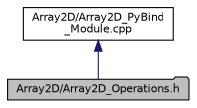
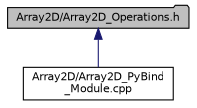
edge "Array2D/Array2D_Operations.h" -> "Array2D/Array2D_PyBind _Module.cpp": reversed
